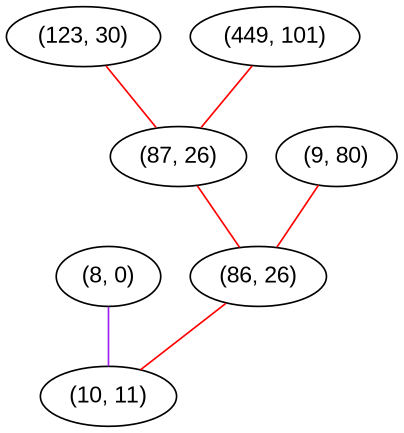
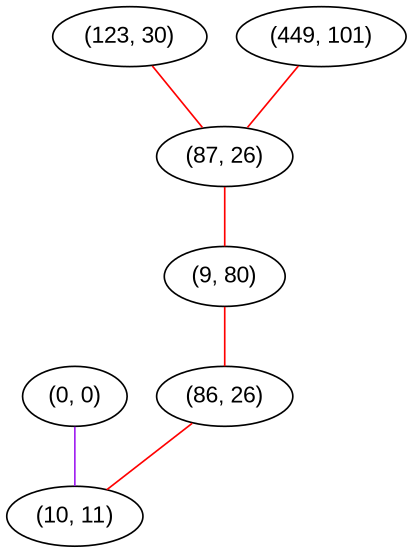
edge "(87, 26)" -- "(86, 26)": now "(87, 26)" -- "(9, 80)"
node "(8, 0)": label "(8, 0)" -> "(0, 0)"
